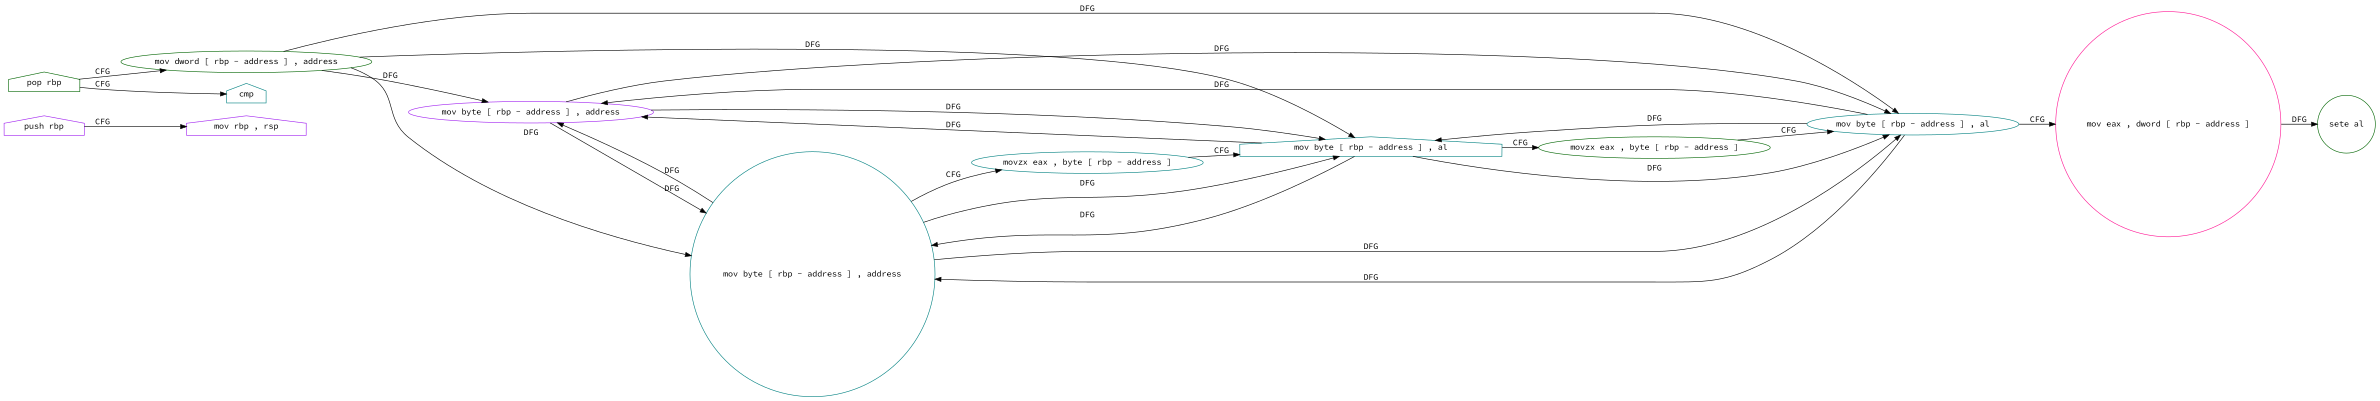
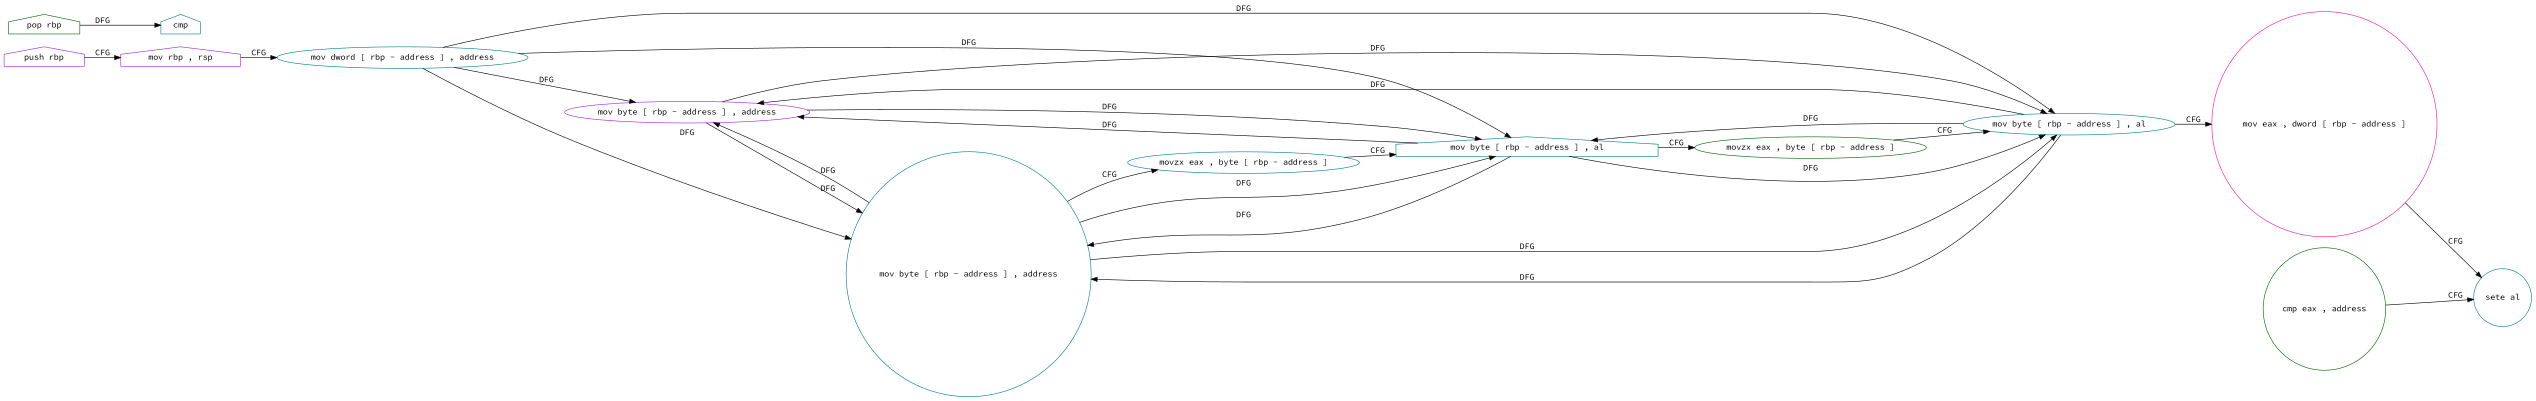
node "mov dword [ rbp - address ] , address": color darkgreen -> teal
edge "pop rbp" -> "mov dword [ rbp - address ] , address": now "mov rbp , rsp" -> "mov dword [ rbp - address ] , address"
edge "pop rbp" -> "cmp": label "CFG" -> "DFG"
edge "mov eax , dword [ rbp - address ]" -> "sete al": label "DFG" -> "CFG"
node "sete al": color darkgreen -> teal
node "cmp eax , address": added
